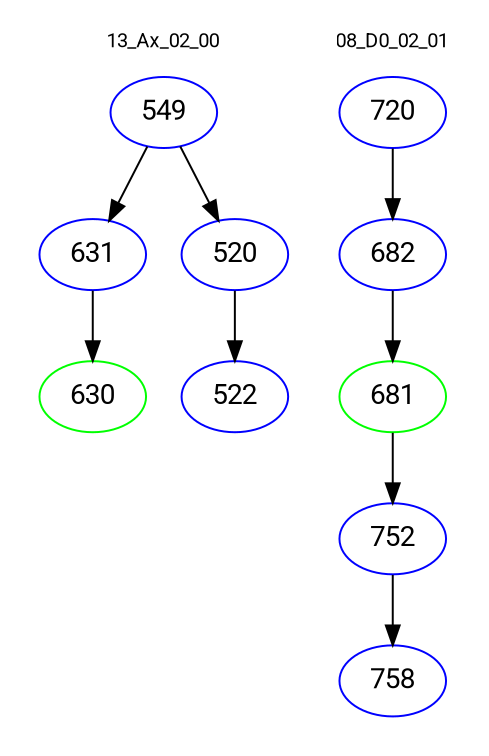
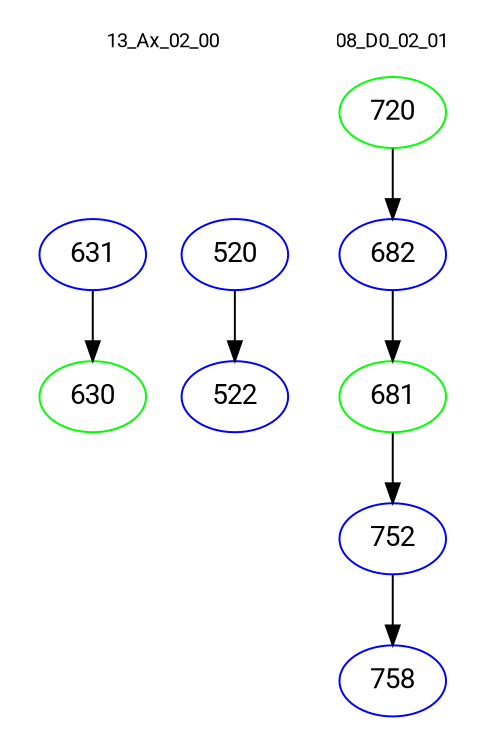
node "549": removed
node "720": color blue -> green
